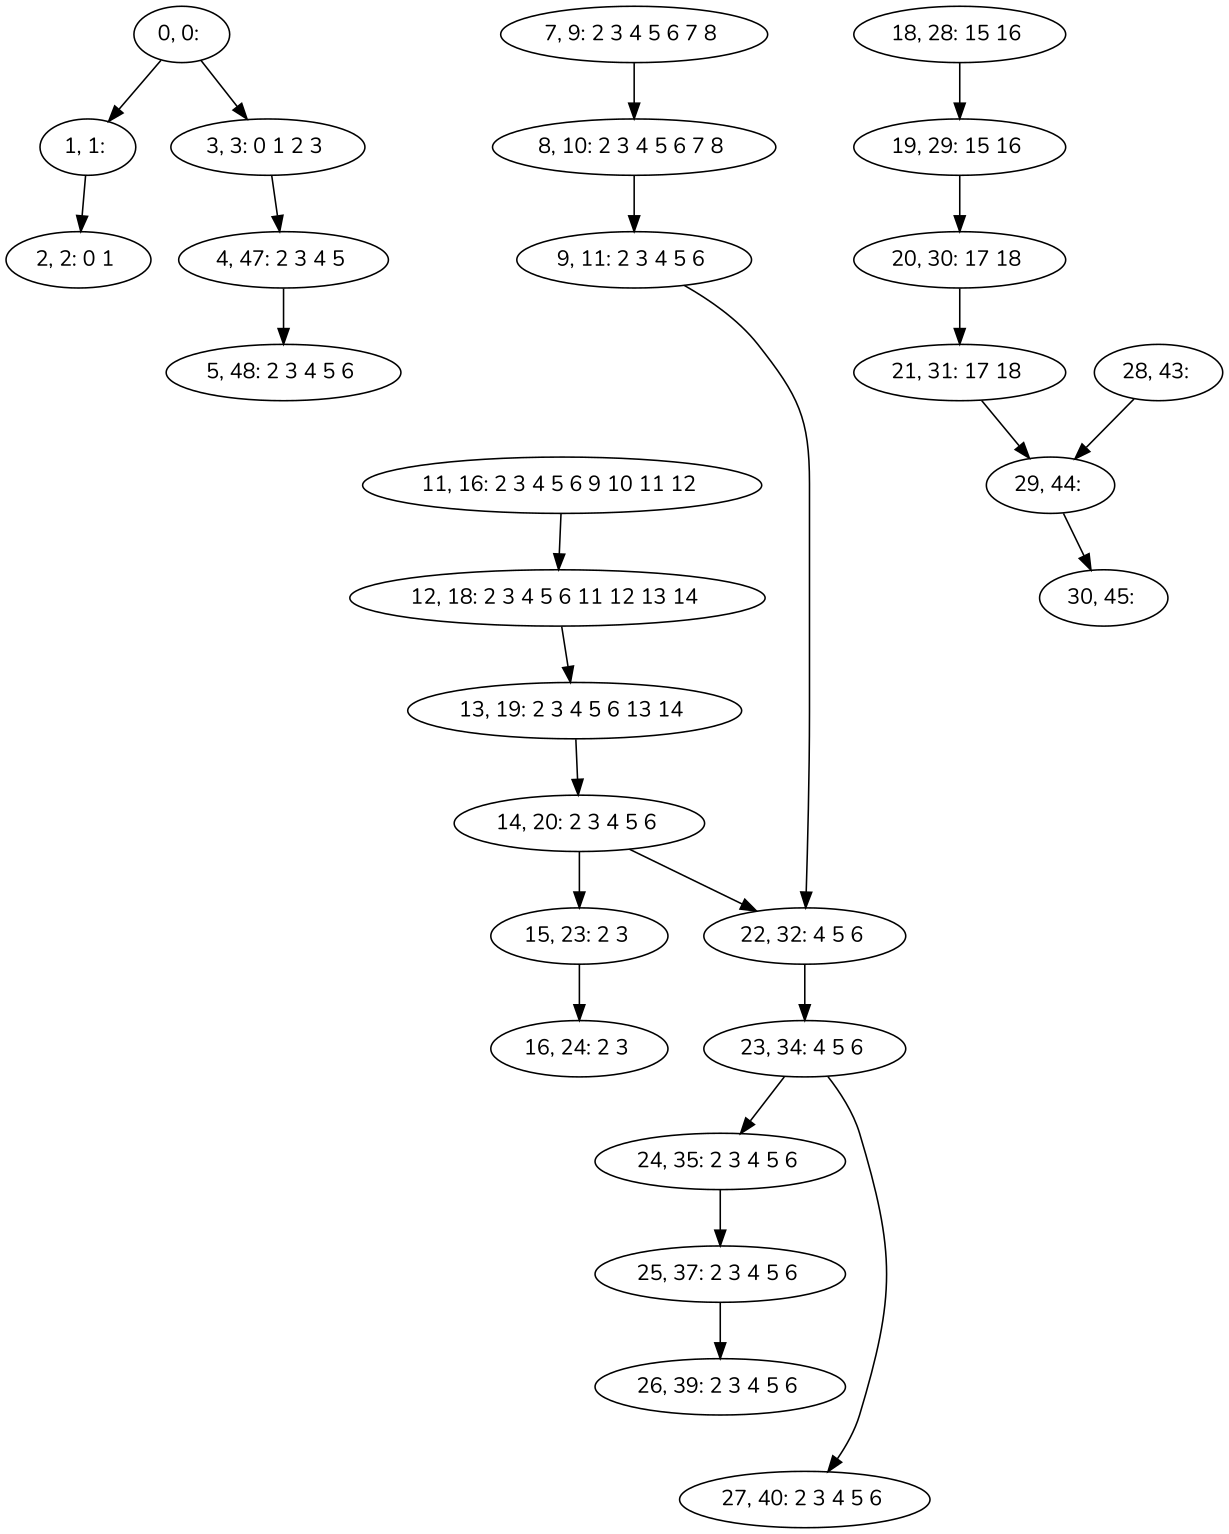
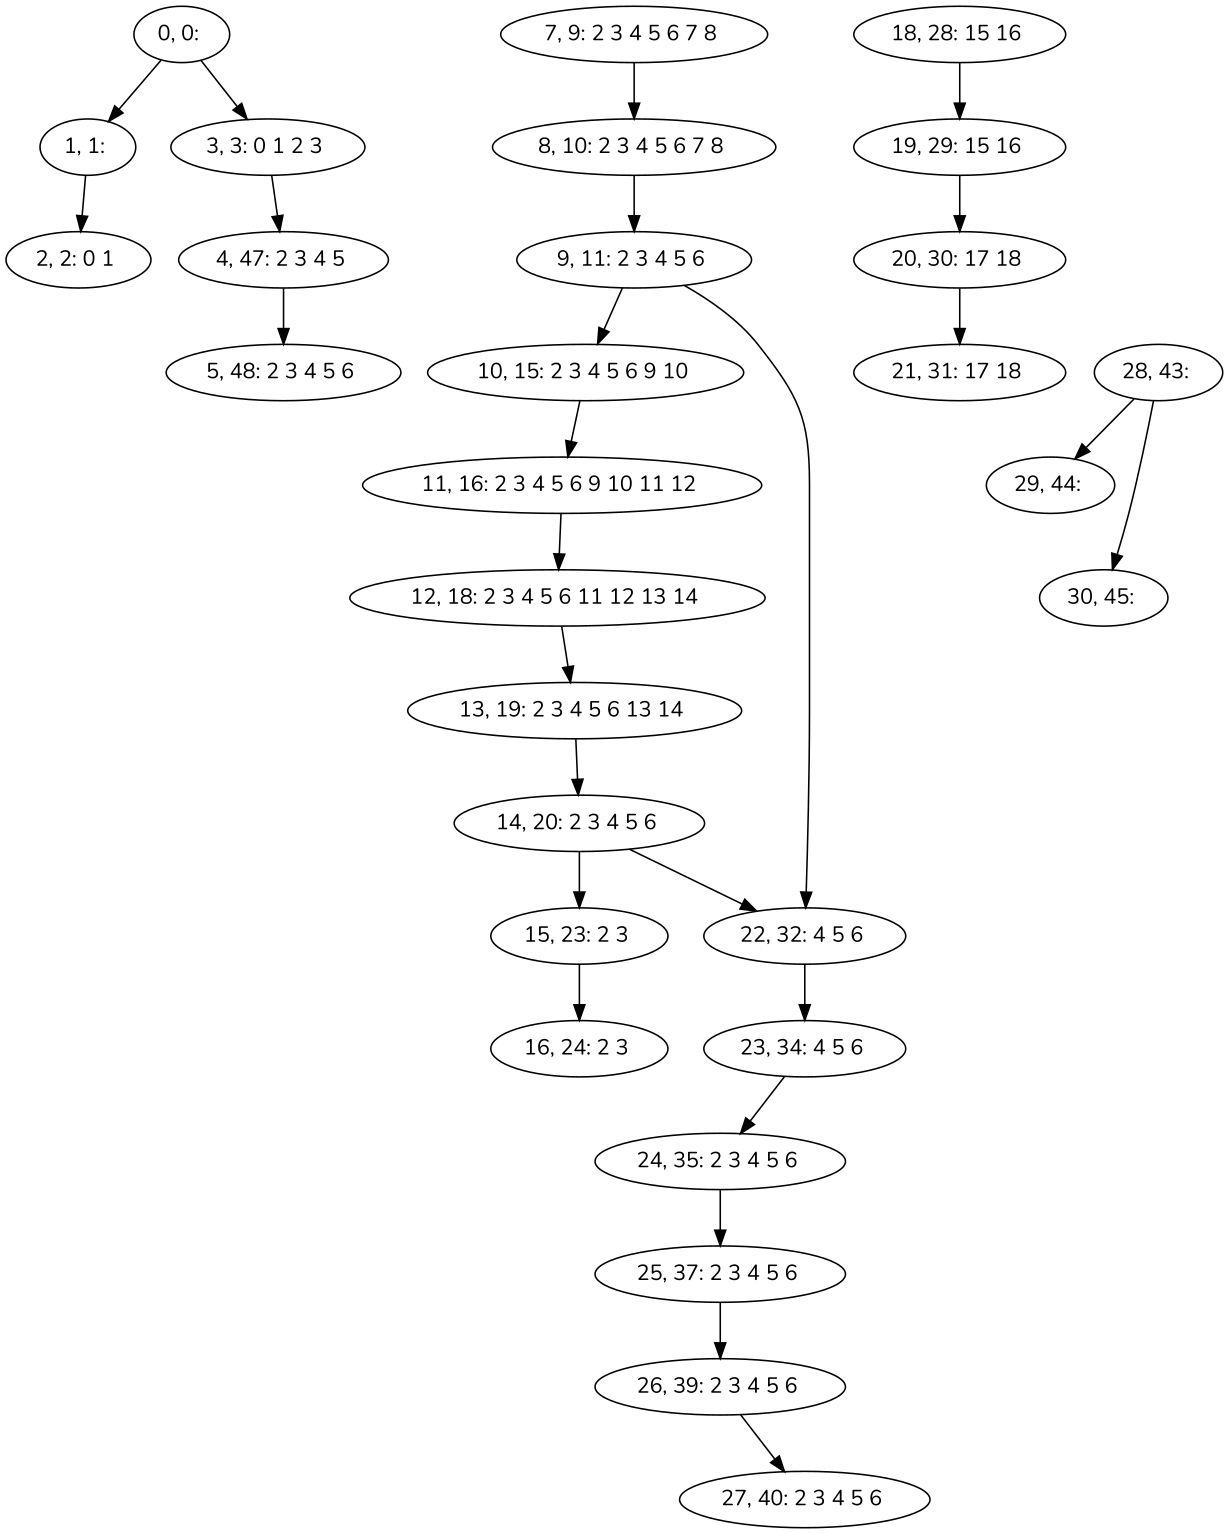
node "10, 15: 2 3 4 5 6 9 10": added
edge "21, 31: 17 18" -> "29, 44:": removed
edge "29, 44:" -> "30, 45:": now "28, 43:" -> "30, 45:"
edge "23, 34: 4 5 6" -> "27, 40: 2 3 4 5 6": now "26, 39: 2 3 4 5 6" -> "27, 40: 2 3 4 5 6"
